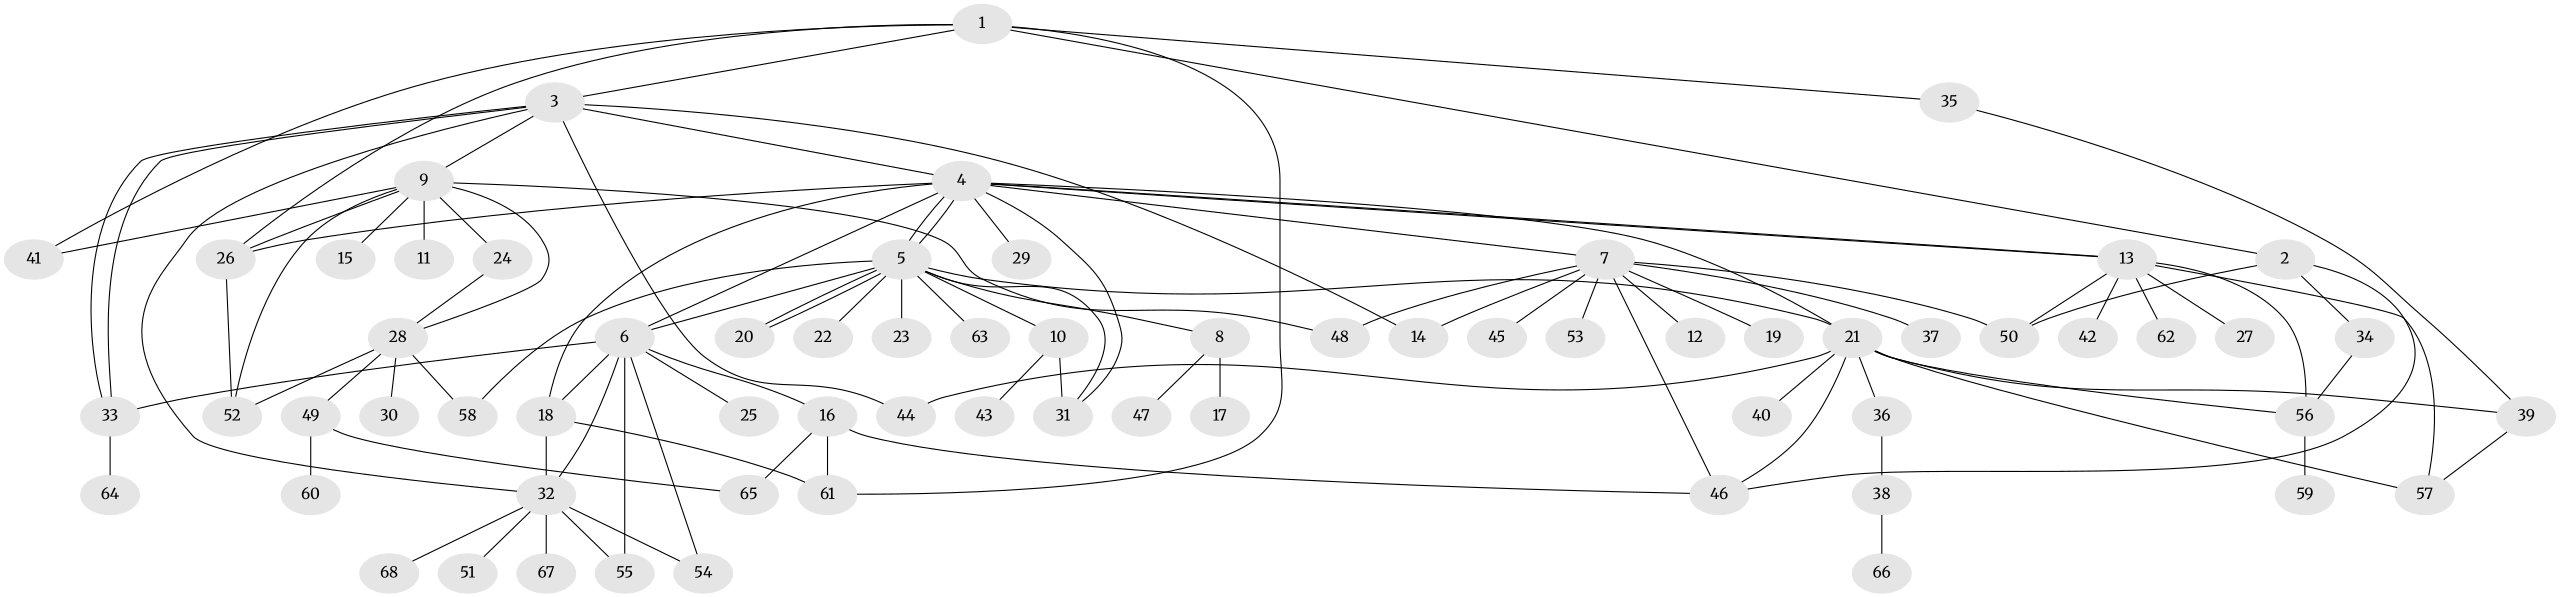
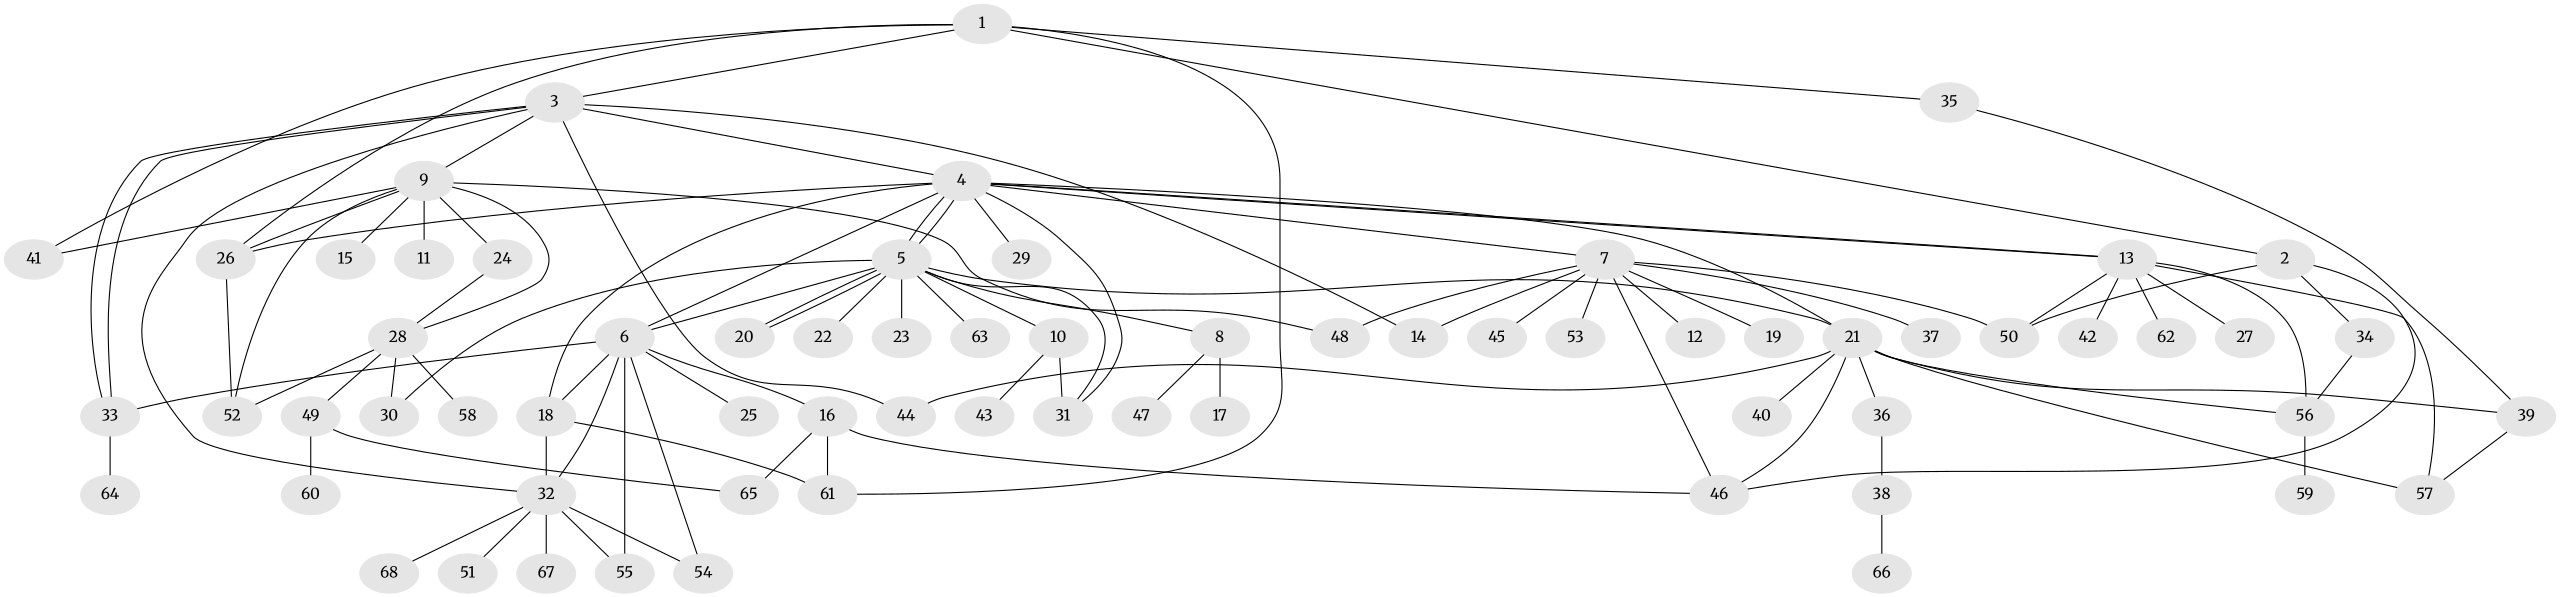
edge "5" -- "58": now "5" -- "30"
